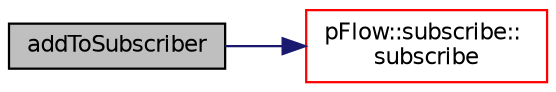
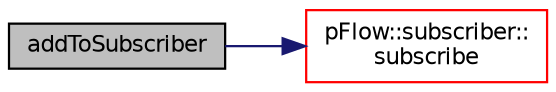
node "pFlow::subscribe:: subscribe": label "pFlow::subscribe:: subscribe" -> "pFlow::subscriber:: subscribe"
